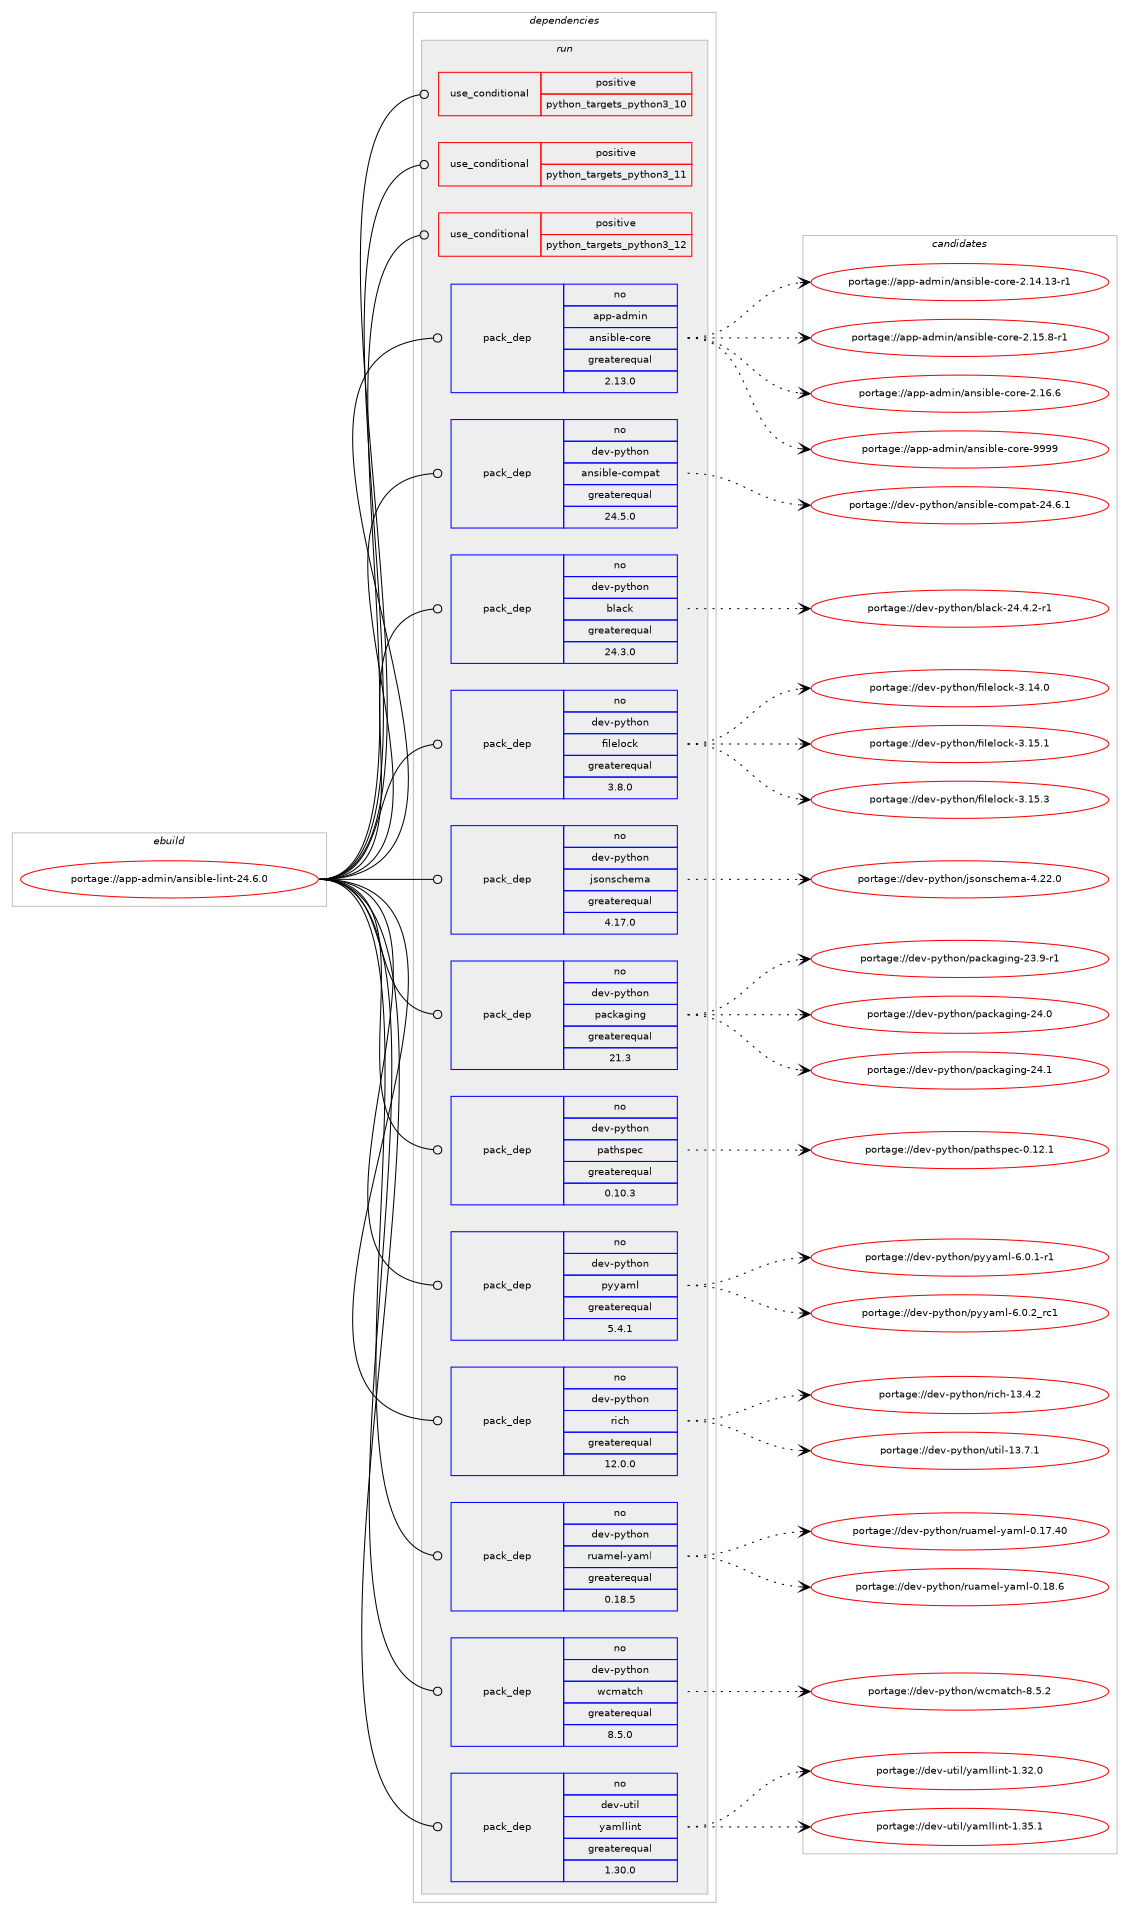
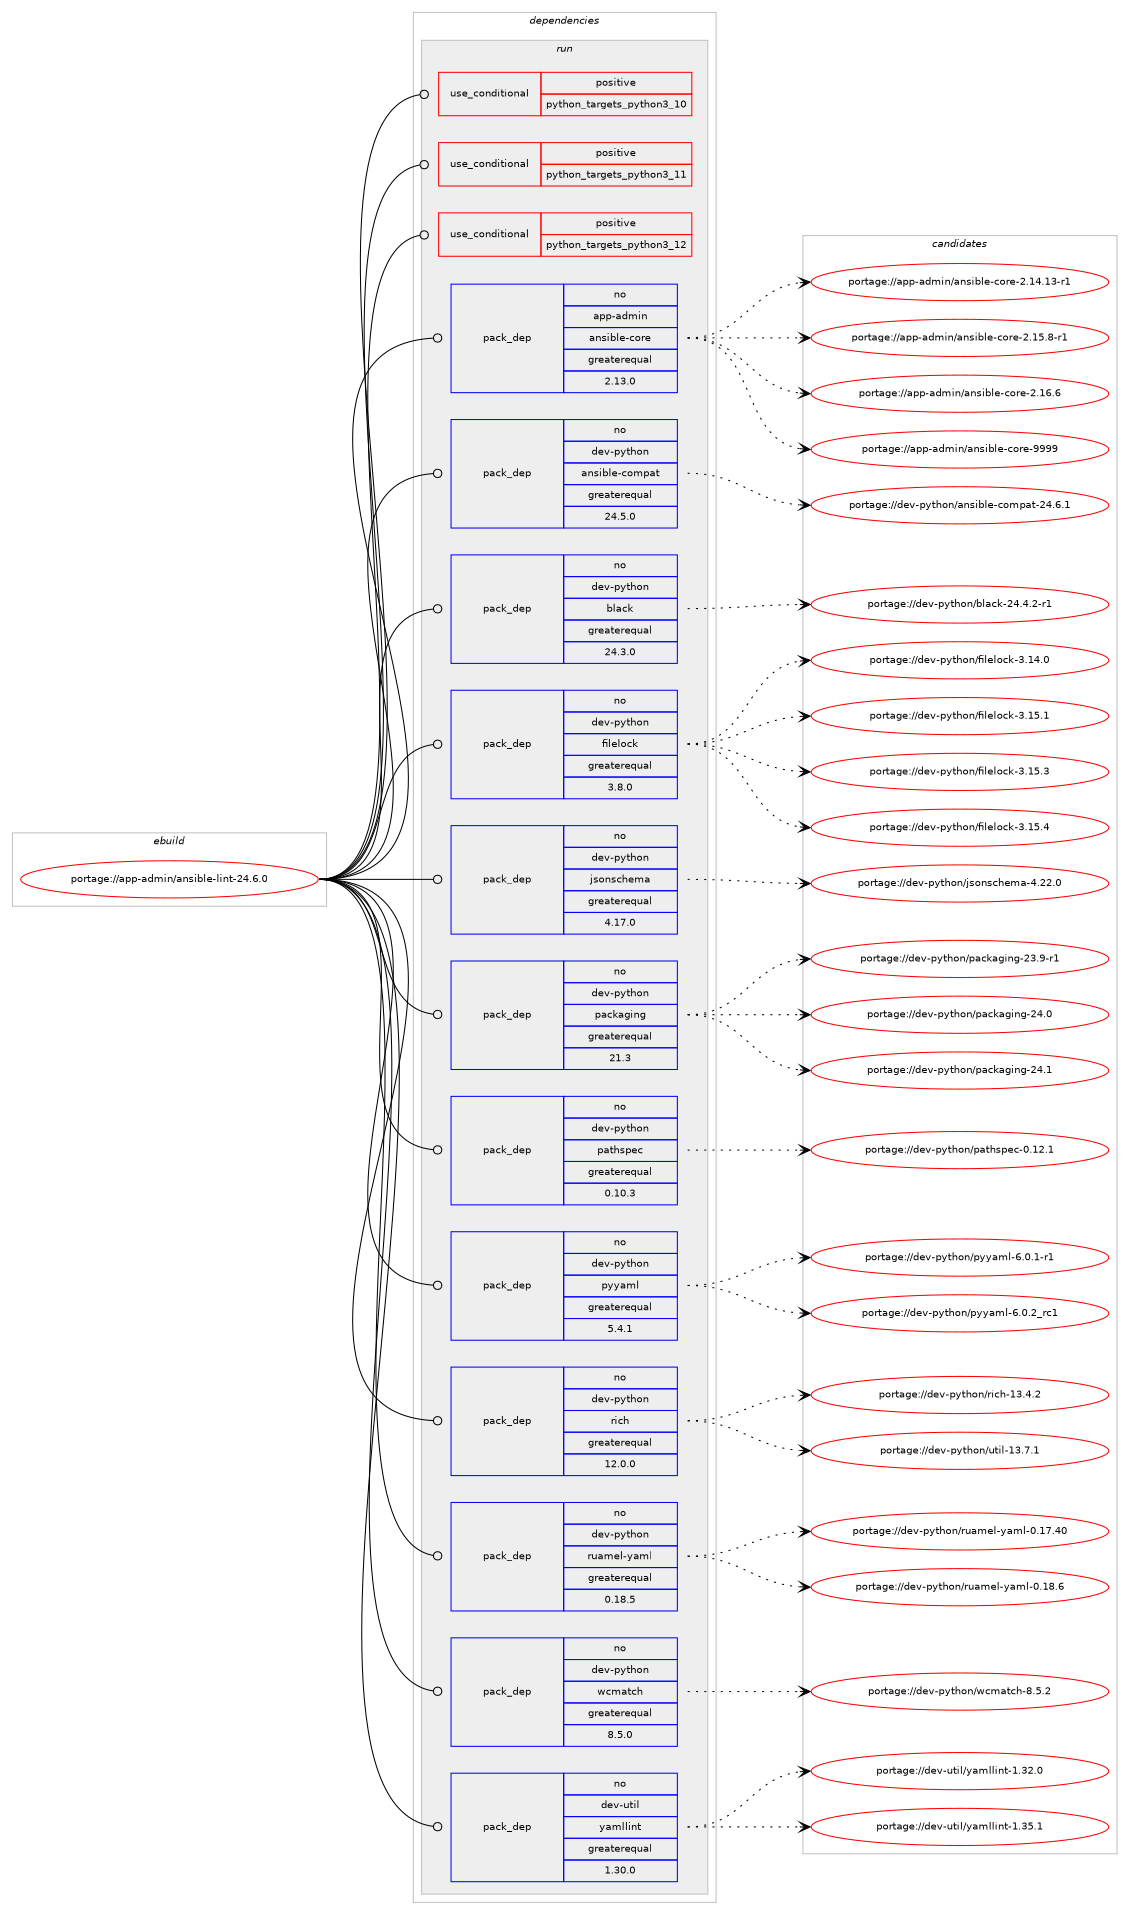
node "portage://dev-python/filelock-3.15.4": added
